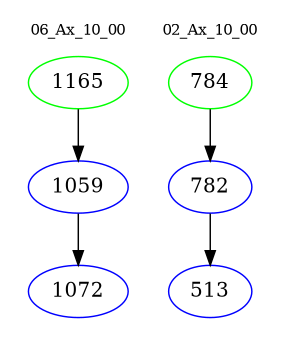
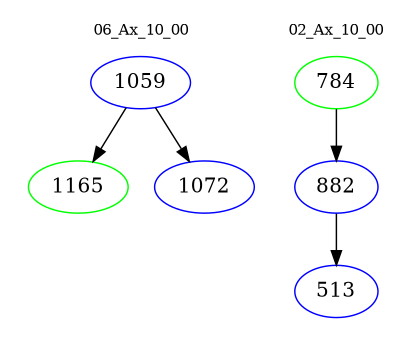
edge "1165" -> "1059": reversed
node "782": label "782" -> "882"
